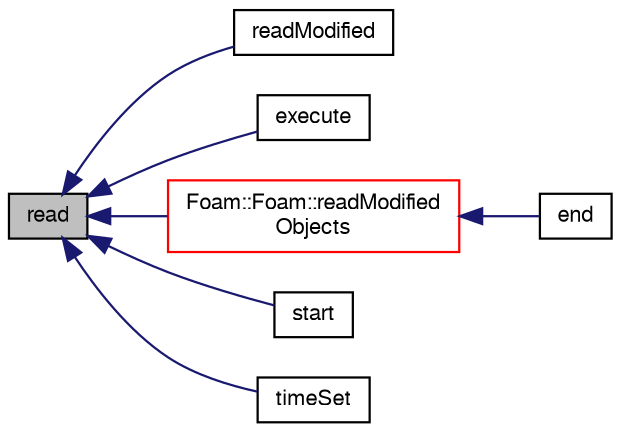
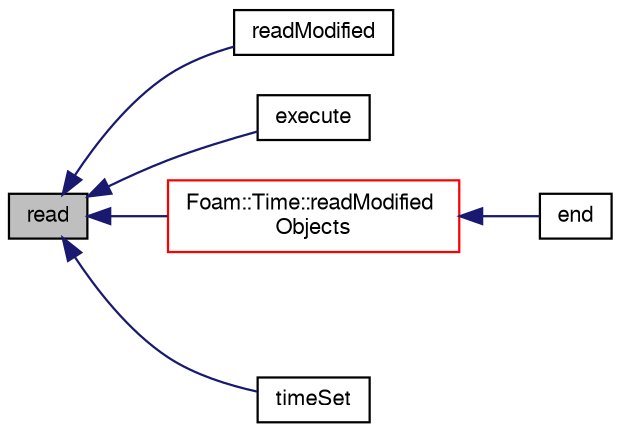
node "Foam::Foam::readModified Objects": label "Foam::Foam::readModified Objects" -> "Foam::Time::readModified Objects"
node "start": removed
